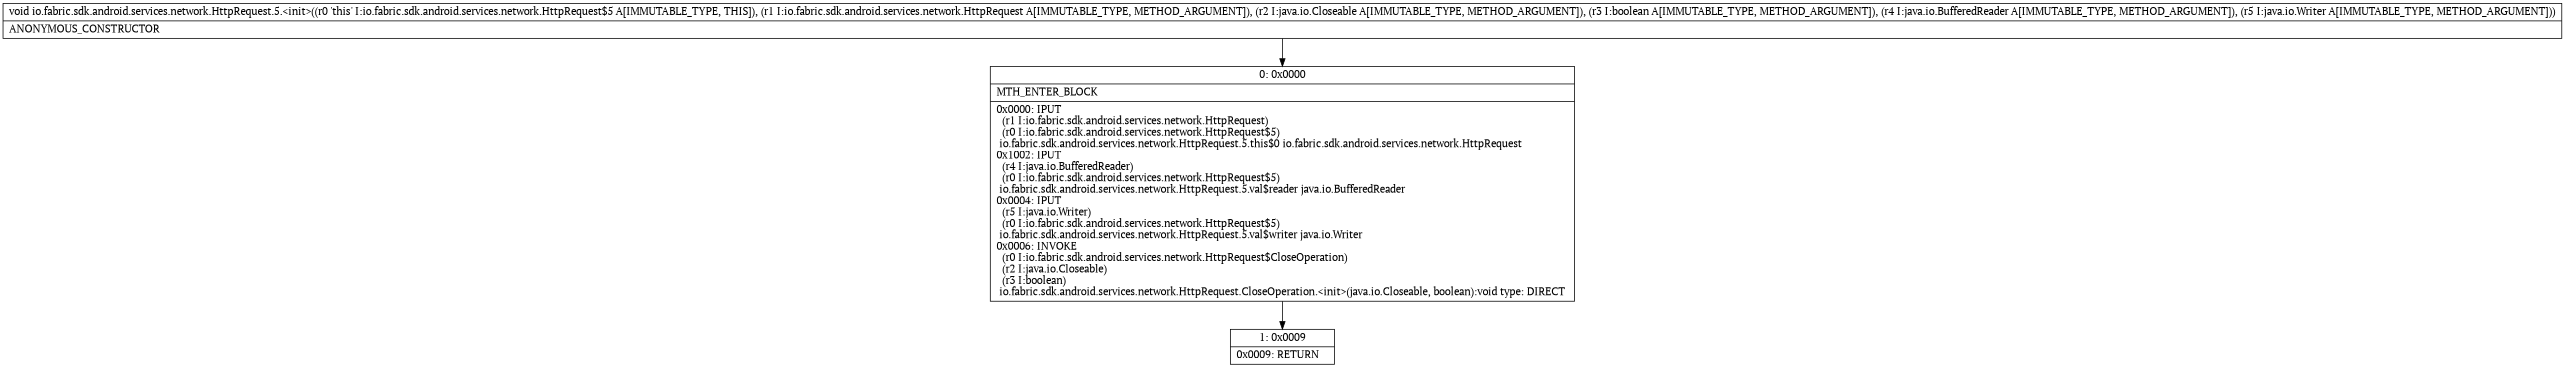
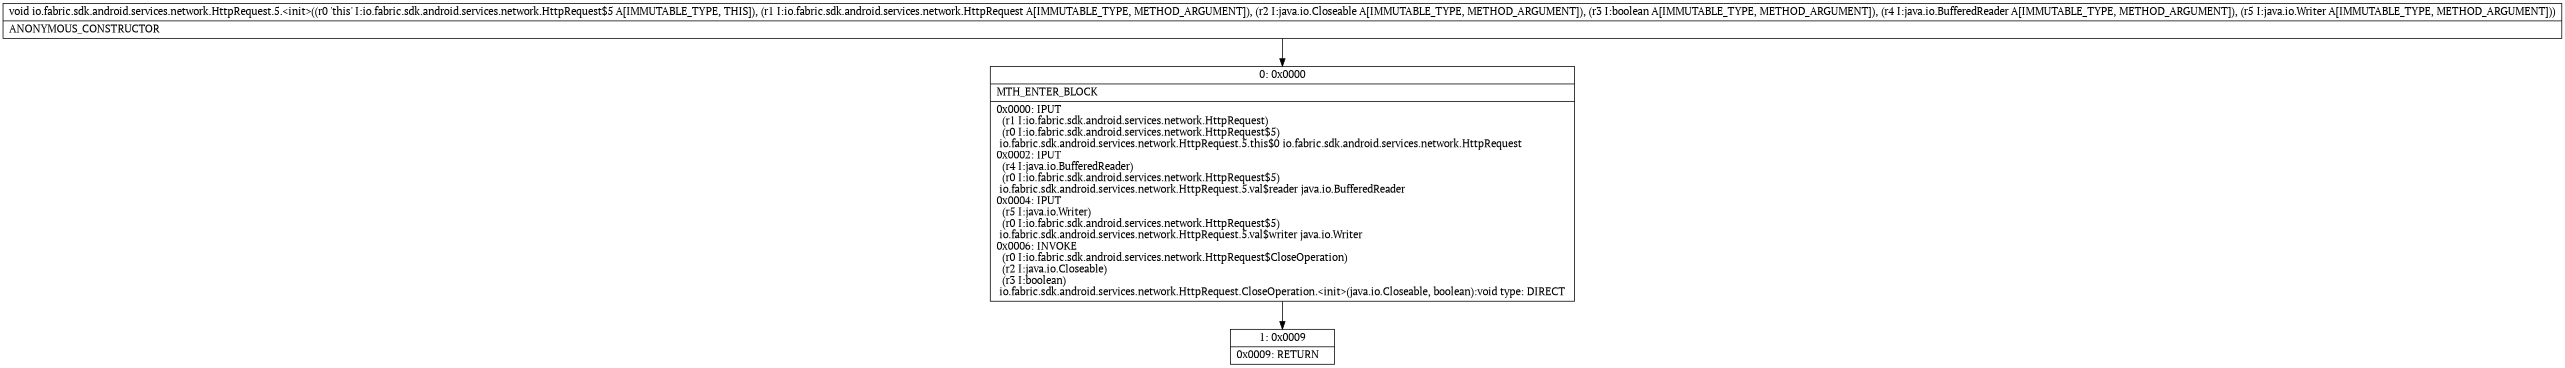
node "0: 0x0000": text "0x1002: IPUT" -> "0x0002: IPUT"
